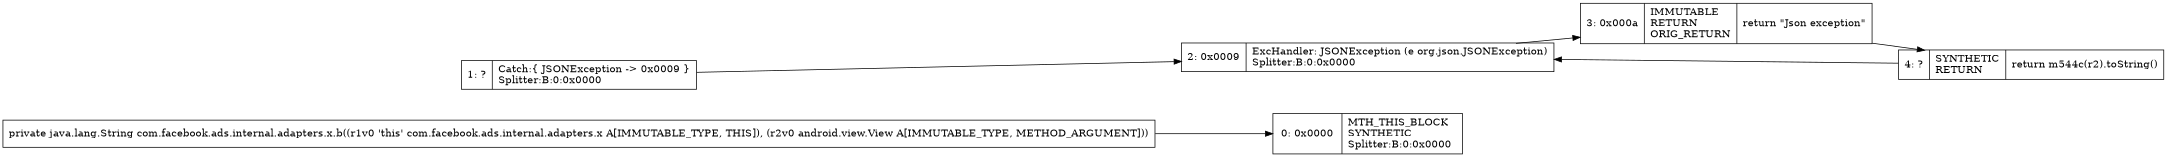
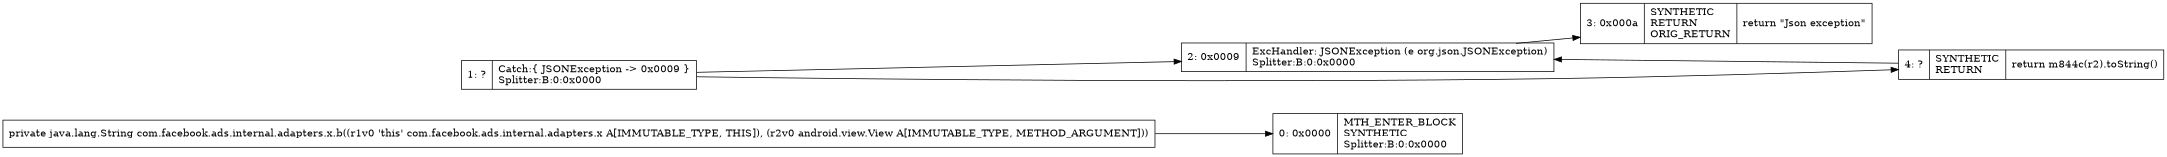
node "3: 0x000a": text "IMMUTABLE" -> "SYNTHETIC"
edge "3: 0x000a" -> "4: ?": now "1: ?" -> "4: ?"
node "4: ?": text "return m544c(r2).toString()" -> "return m844c(r2).toString()"
node "0: 0x0000": text "MTH_THIS_BLOCK" -> "MTH_ENTER_BLOCK"
